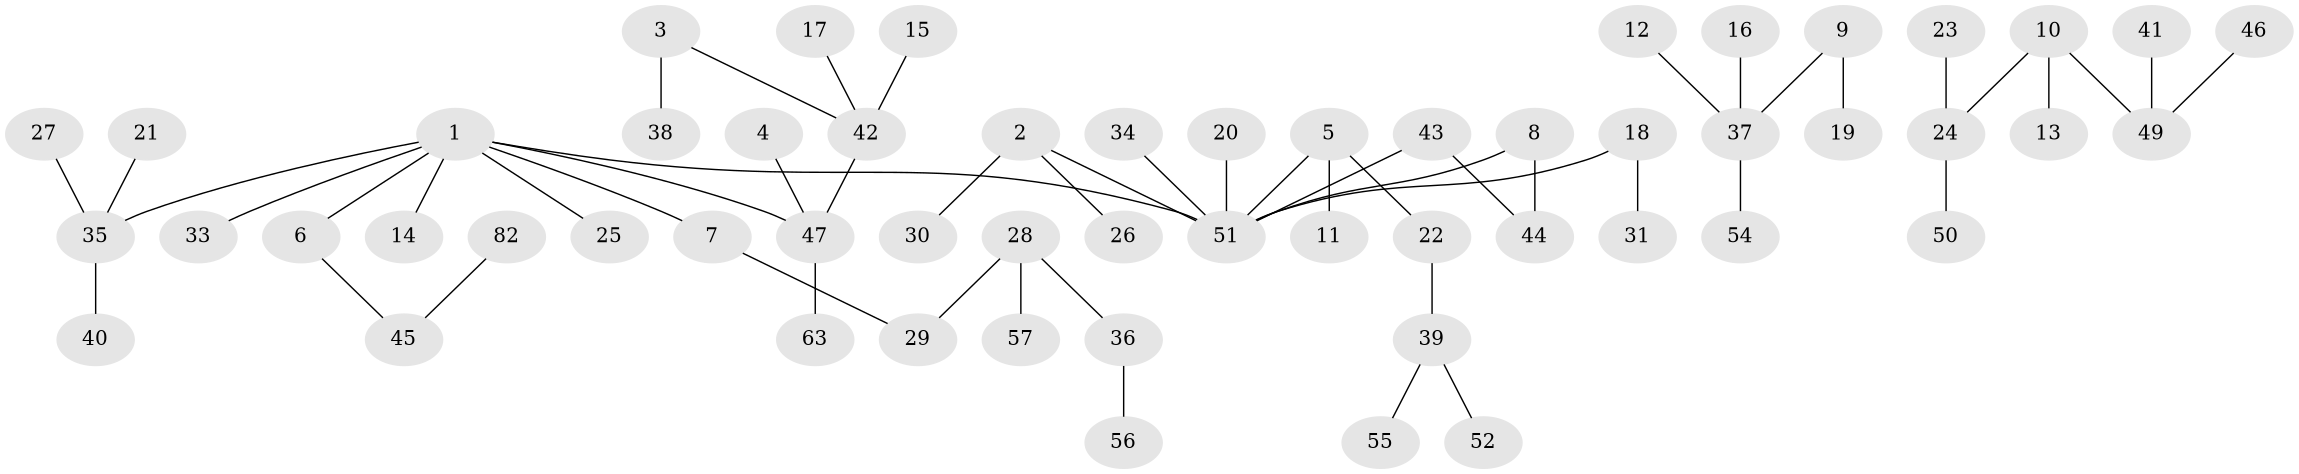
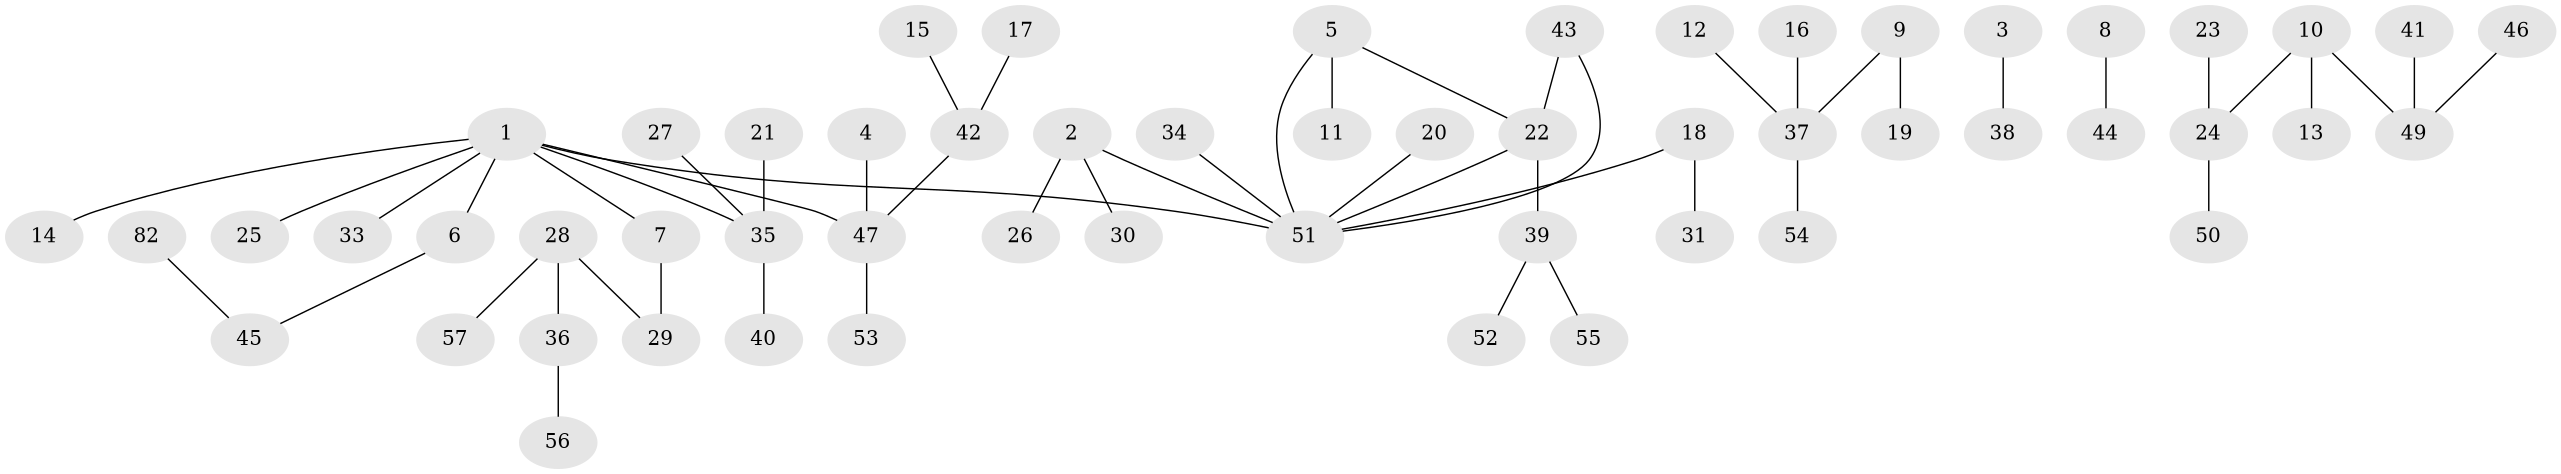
edge "3" -- "42": removed
edge "8" -- "51": now "22" -- "51"
edge "43" -- "44": now "43" -- "22"
node "63": label "63" -> "53"
